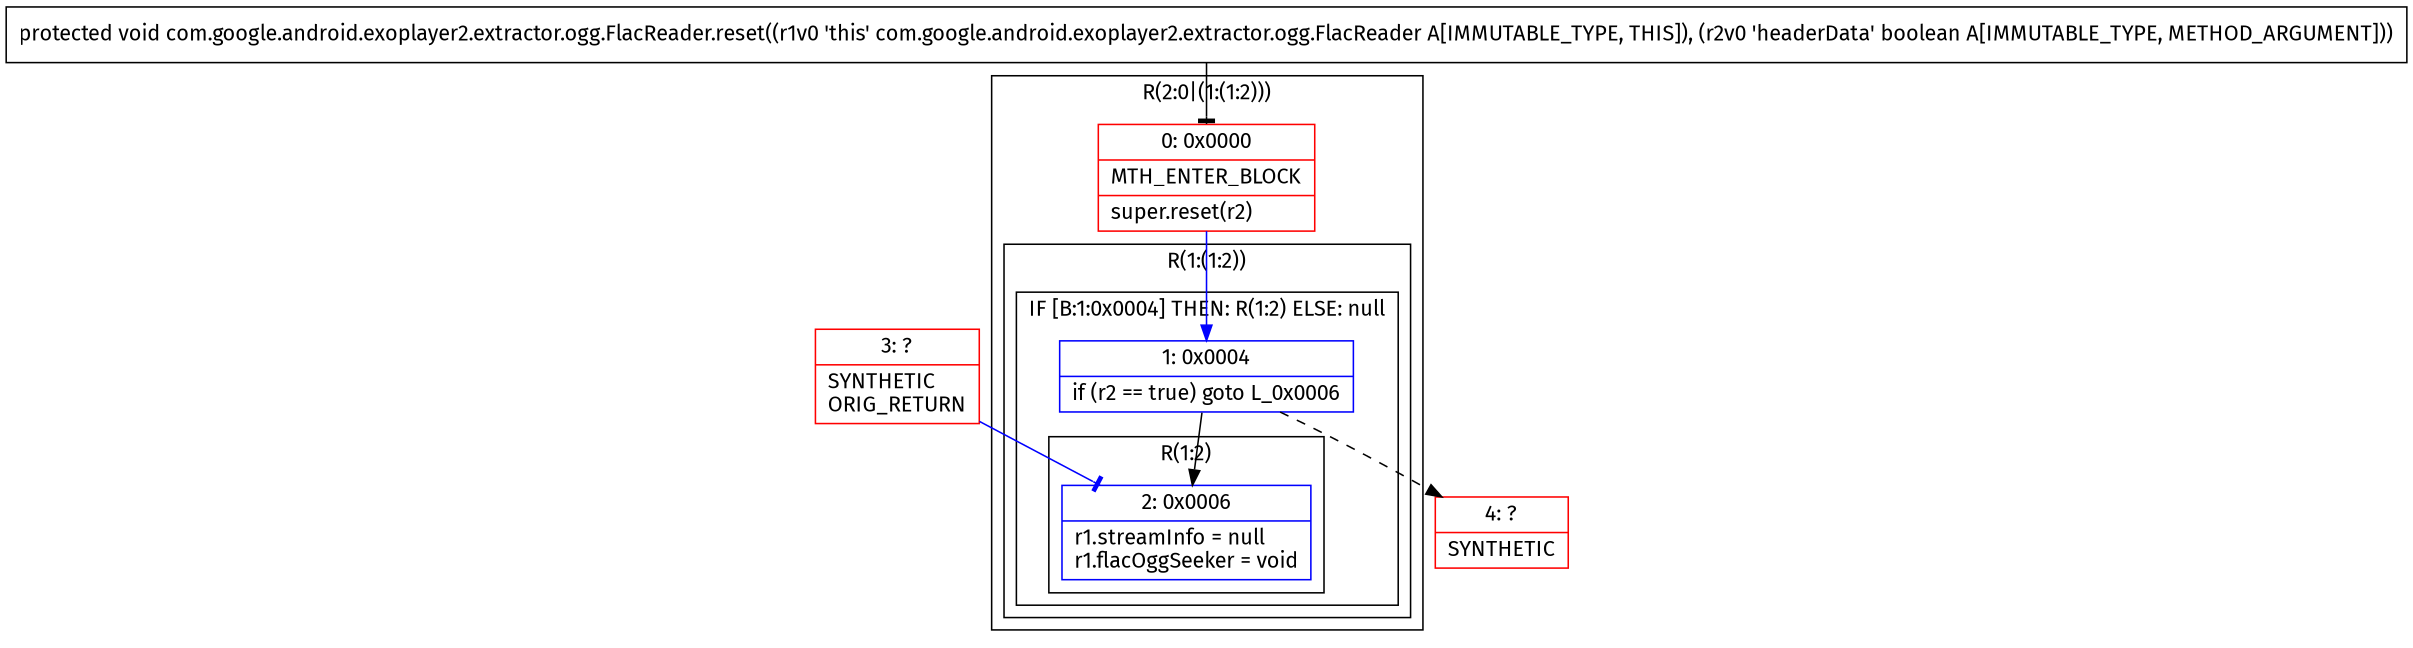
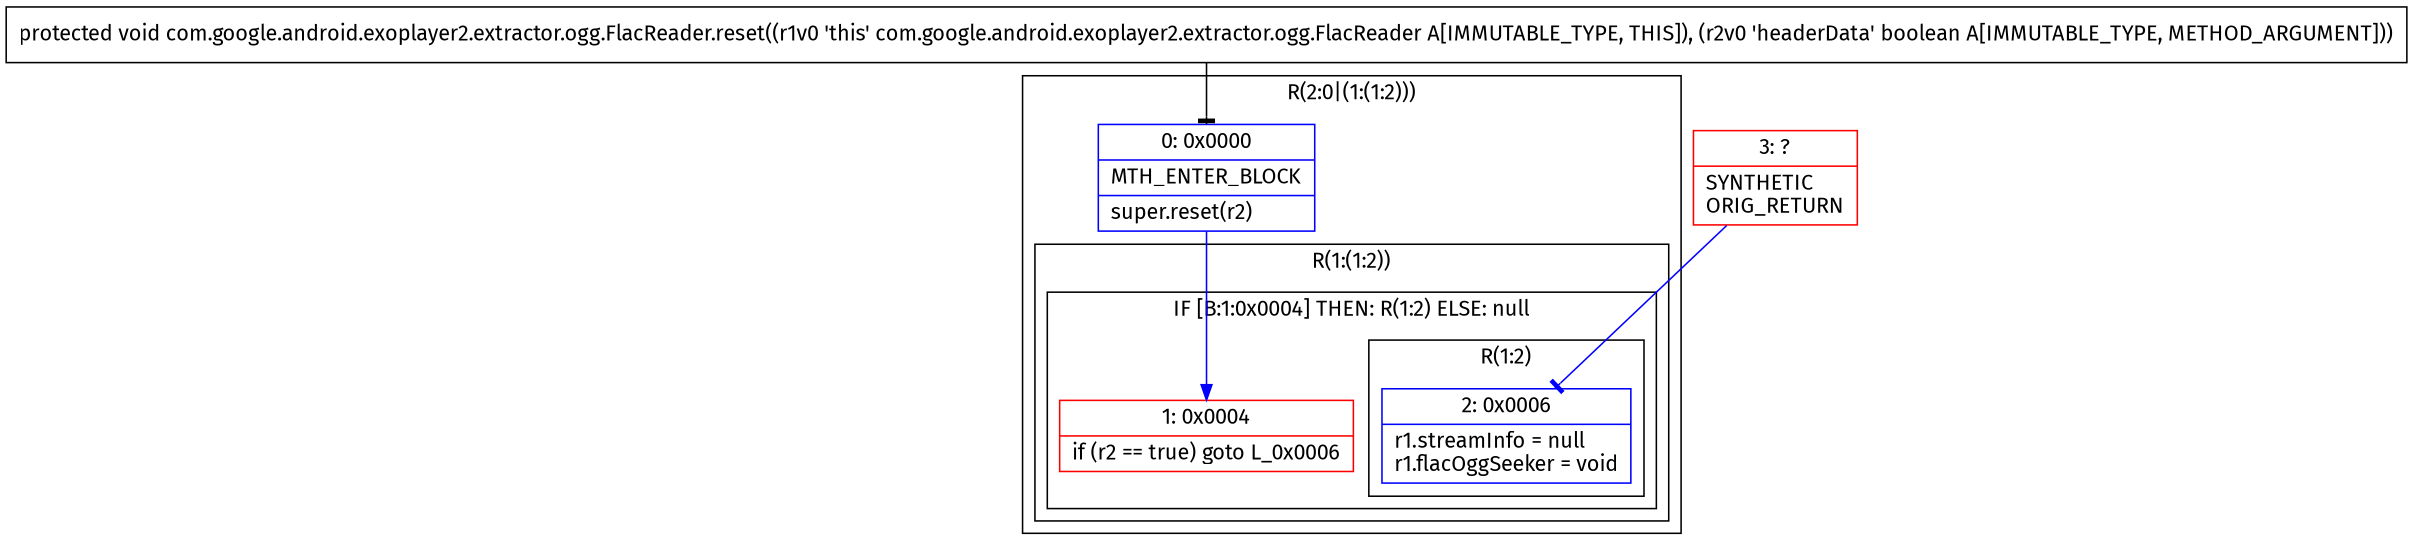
node "0: 0x0000": color red -> blue
node "1: 0x0004": color blue -> red
edge "1: 0x0004" -> "2: 0x0006": removed
node "4: ?": removed
